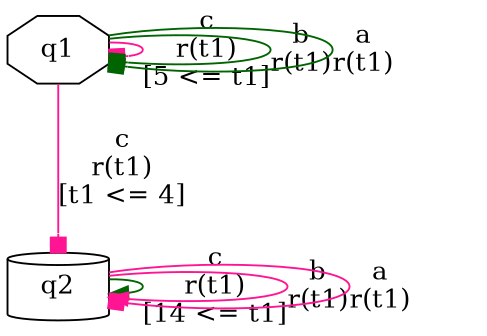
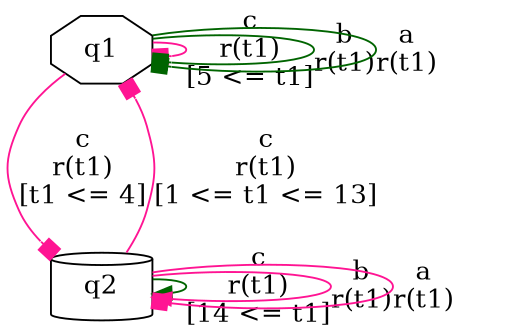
edge "q2" -> "q1": added, label "c r(t1) [1 <= t1 <= 13]"
